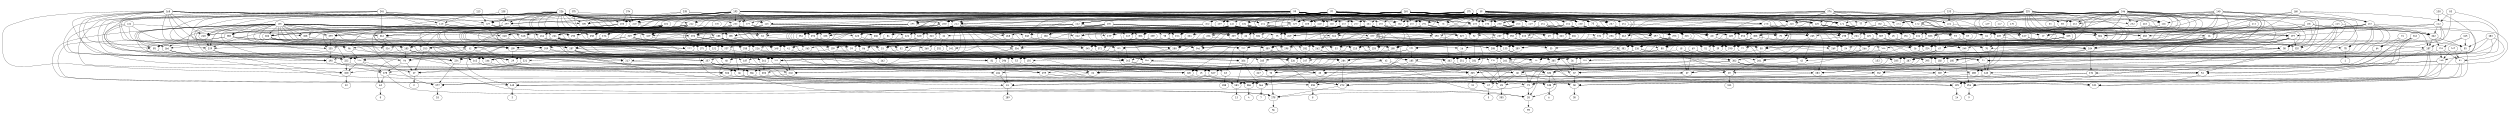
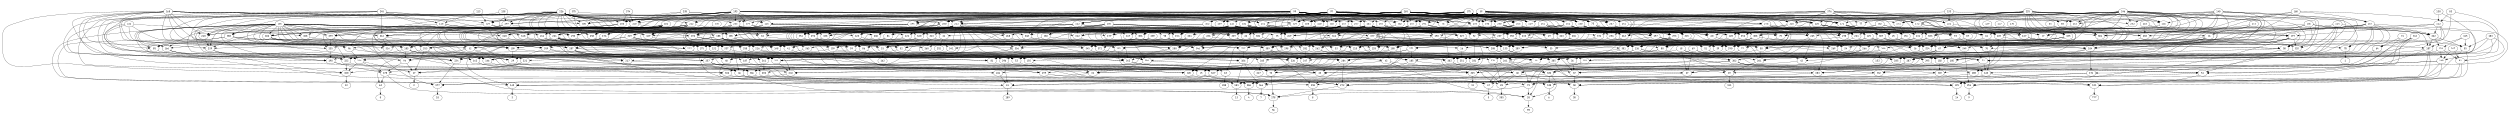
node "277": added
